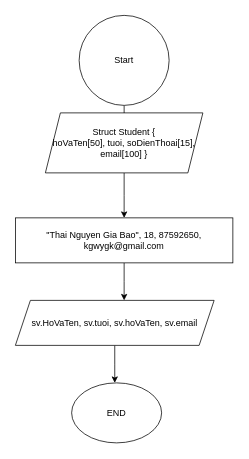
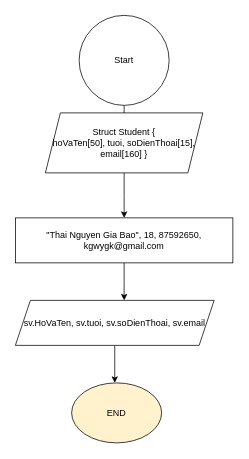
node "Struct Student { hoVaTen[50], tuoi, soDienThoai[15], email[100] }": label "Struct Student { hoVaTen[50], tuoi, soDienThoai[15], email[100] }" -> "Struct Student { hoVaTen[50], tuoi, soDienThoai[15], email[160] }"
node "sv.HoVaTen, sv.tuoi, sv.hoVaTen, sv.email": label "sv.HoVaTen, sv.tuoi, sv.hoVaTen, sv.email" -> "sv.HoVaTen, sv.tuoi, sv.soDienThoai, sv.email"
node "END": fillcolor #ffffff -> #fff2cc
